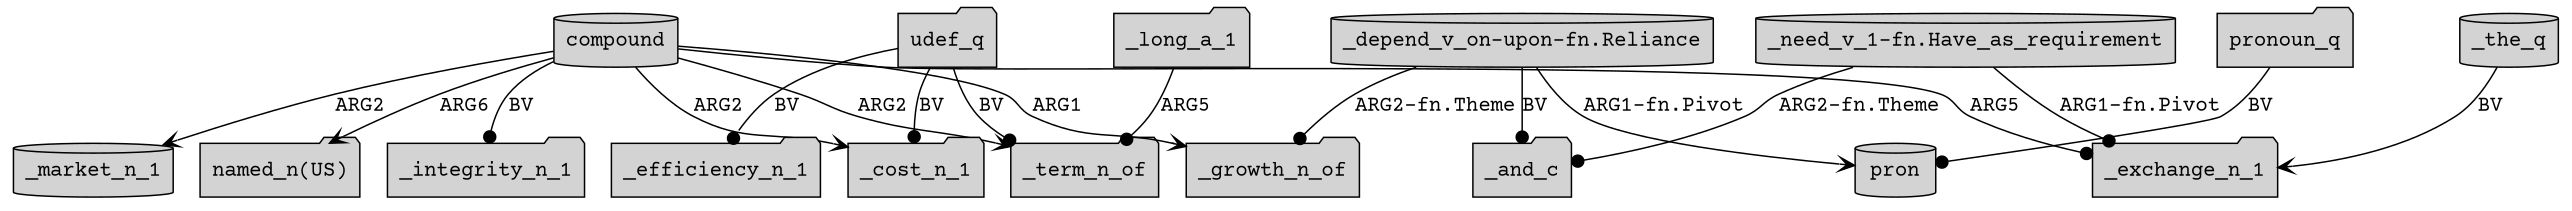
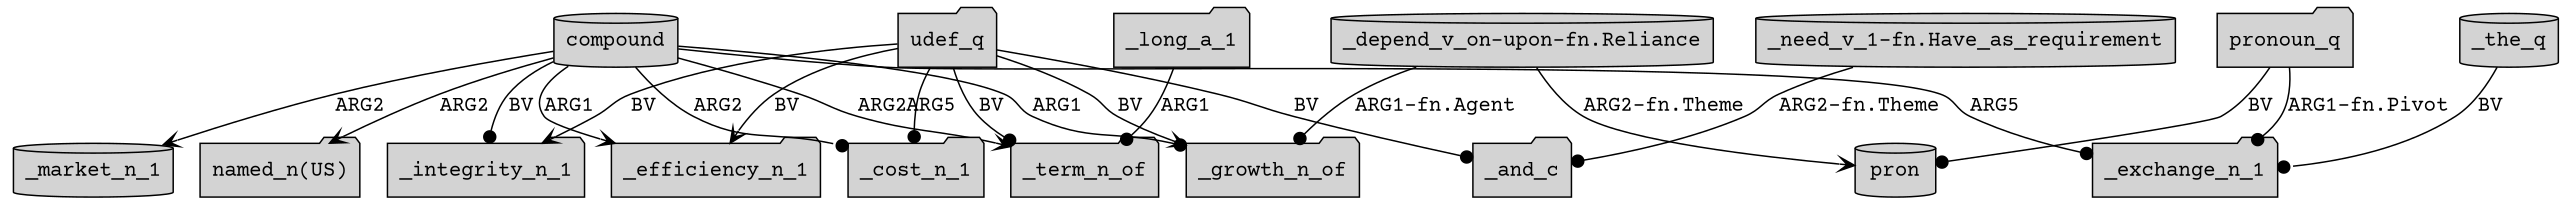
edge "udef_q" -> "_integrity_n_1": added, label "BV"
edge "udef_q" -> "_efficiency_n_1": arrowhead dot -> vee
edge "compound" -> "_growth_n_of": arrowhead vee -> dot
edge "udef_q" -> "_growth_n_of": added, label "BV"
edge "_depend_v_on-upon-fn.Reliance" -> "_and_c": now "udef_q" -> "_and_c"
edge "compound" -> "named_n(US)": label "ARG6" -> "ARG2"
edge "udef_q" -> "_cost_n_1": label "BV" -> "ARG5"
edge "_long_a_1" -> "_term_n_of": label "ARG5" -> "ARG1"
edge "_depend_v_on-upon-fn.Reliance" -> "_growth_n_of": label "ARG2-fn.Theme" -> "ARG1-fn.Agent"
edge "_depend_v_on-upon-fn.Reliance" -> "pron": label "ARG1-fn.Pivot" -> "ARG2-fn.Theme"
edge "_need_v_1-fn.Have_as_requirement" -> "_exchange_n_1": now "pronoun_q" -> "_exchange_n_1"
edge "compound" -> "_efficiency_n_1": added, label "ARG1"
edge "compound" -> "_cost_n_1": arrowhead vee -> dot
edge "_the_q" -> "_exchange_n_1": arrowhead vee -> dot
